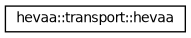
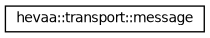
node "hevaa::transport::hevaa": label "hevaa::transport::hevaa" -> "hevaa::transport::message"
